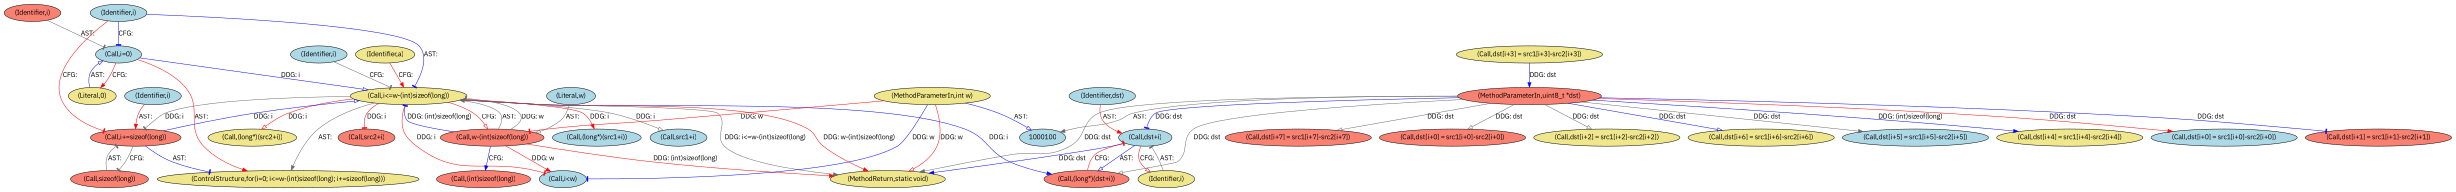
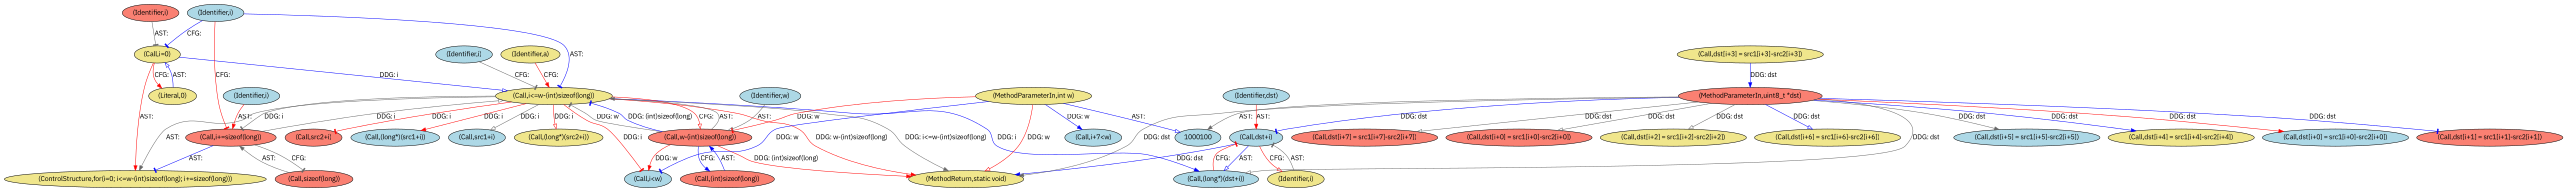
node "(Call,i=0)": fillcolor lightblue -> khaki
node "(Literal,w)": label "(Literal,w)" -> "(Identifier,w)"
edge "(Call,i+=sizeof(long))" -> "(Call,i<=w-(int)sizeof(long))": color blue -> gray40
edge "(MethodParameterIn,uint8_t *dst)" -> "(Call,dst[i+4] = src1[i+4]-src2[i+4])": label "DDG: (int)sizeof(long)" -> "DDG: dst"
node "(Call,i+7<w)": added
edge "(Call,sizeof(long))" -> "(Call,i+=sizeof(long))": arrowhead tee -> normal
edge "(Call,(int)sizeof(long))" -> "(Call,w-(int)sizeof(long))": added, label "AST:"
node "(Call,(long*)(dst+i))": fillcolor salmon -> lightblue
